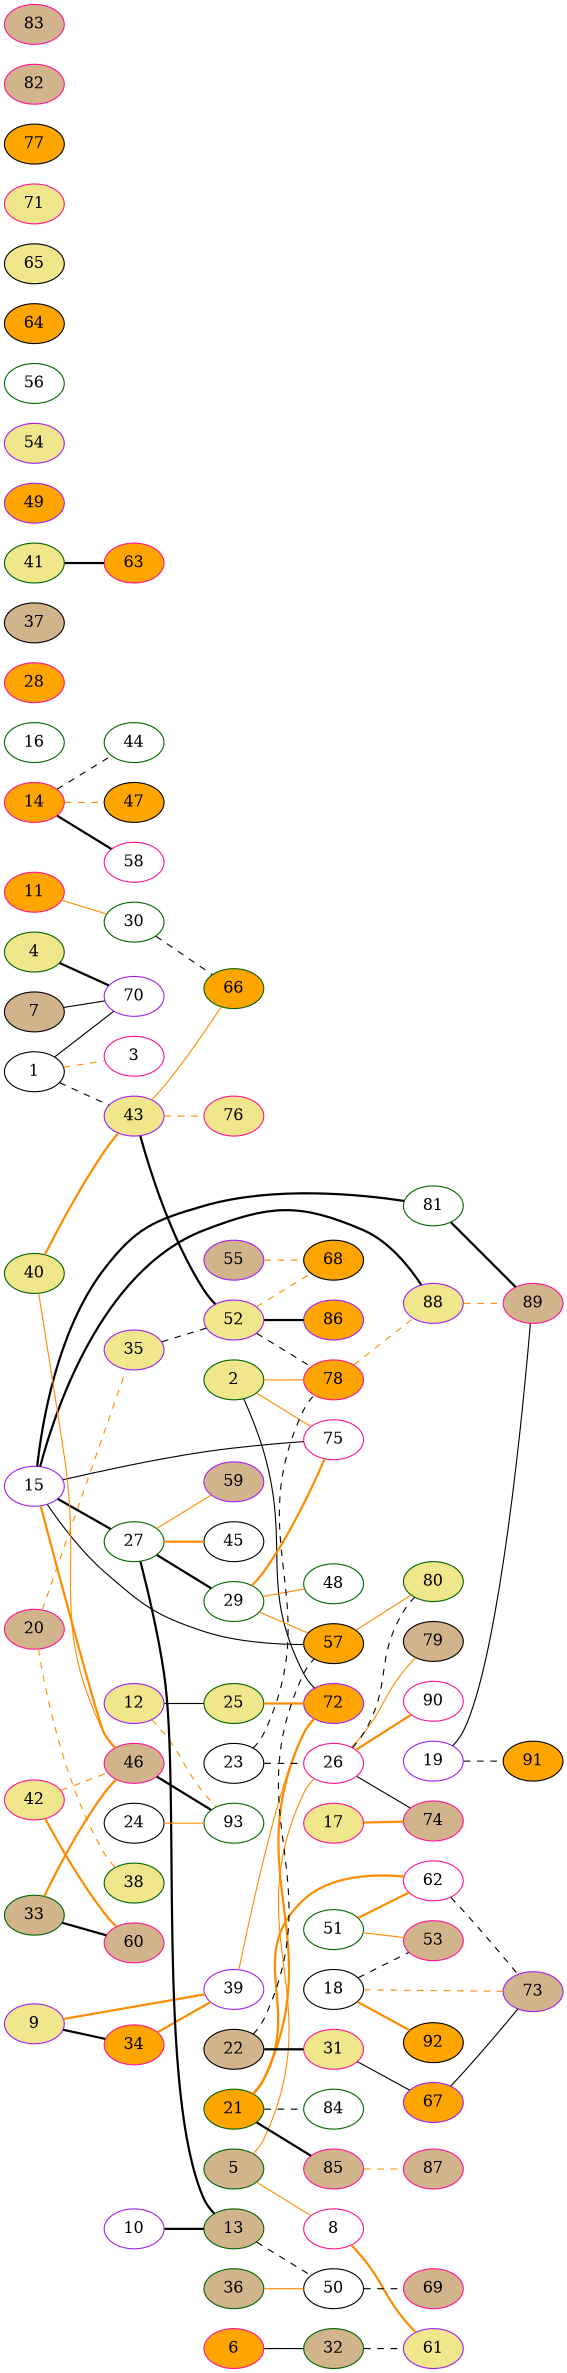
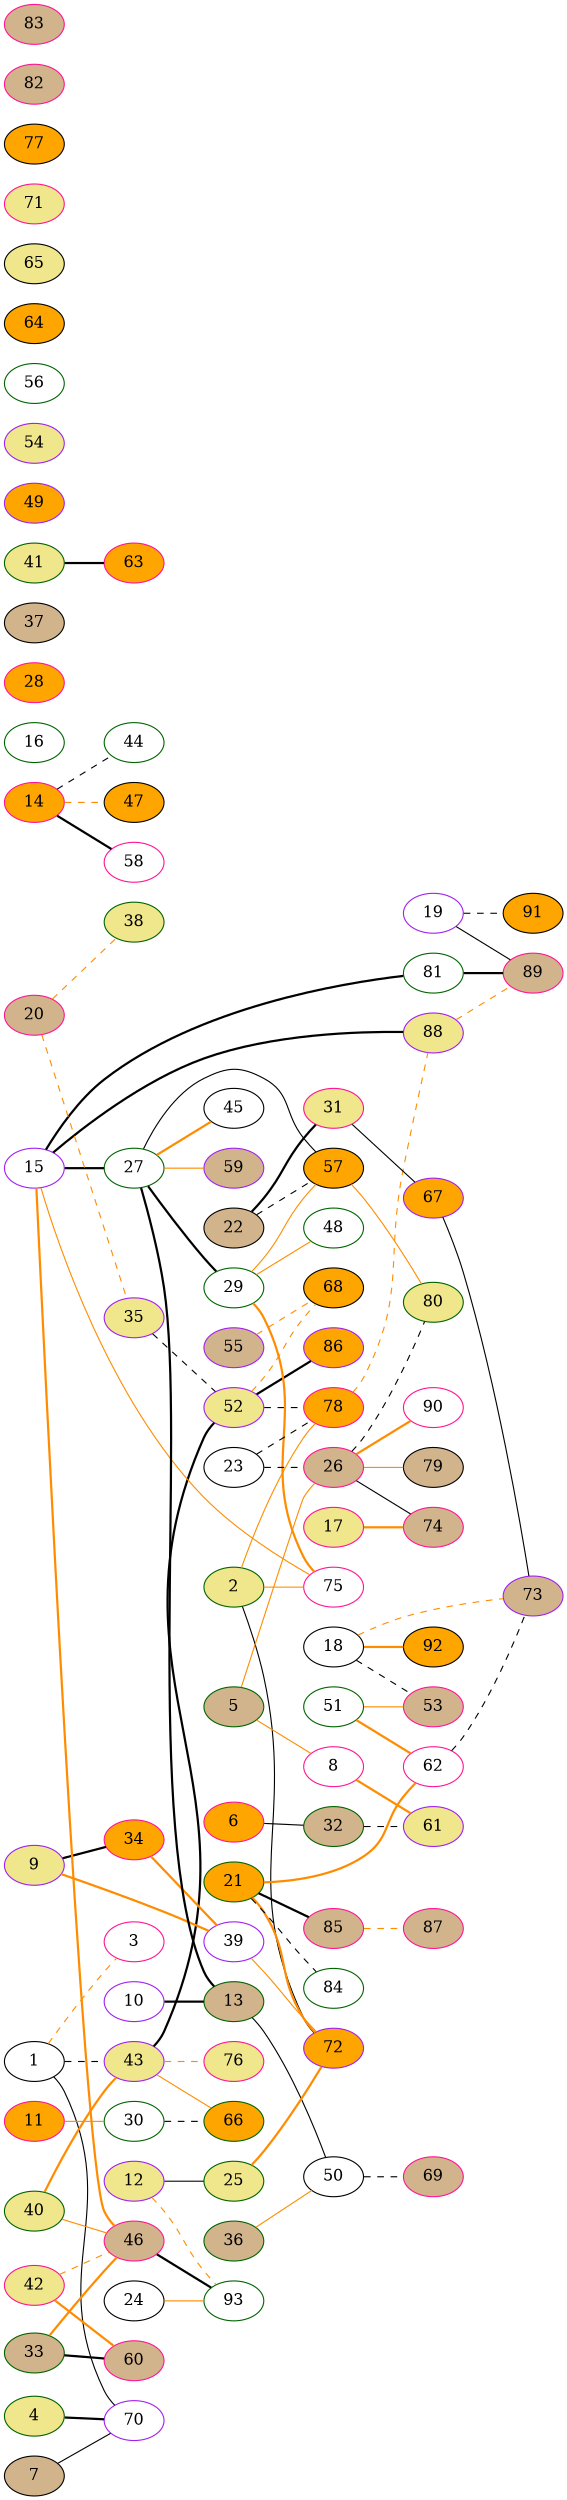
edge "75" -- "15": color black -> darkorange
edge "15" -- "57": now "27" -- "57"
node "26": fillcolor white -> tan
edge "13" -- "50": style dashed -> solid
